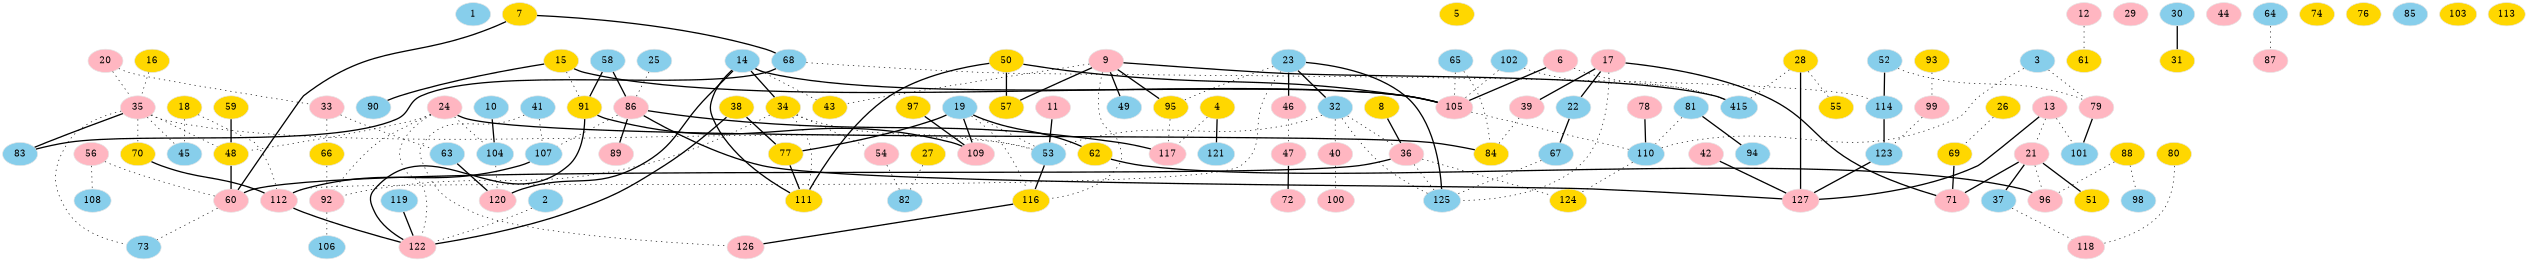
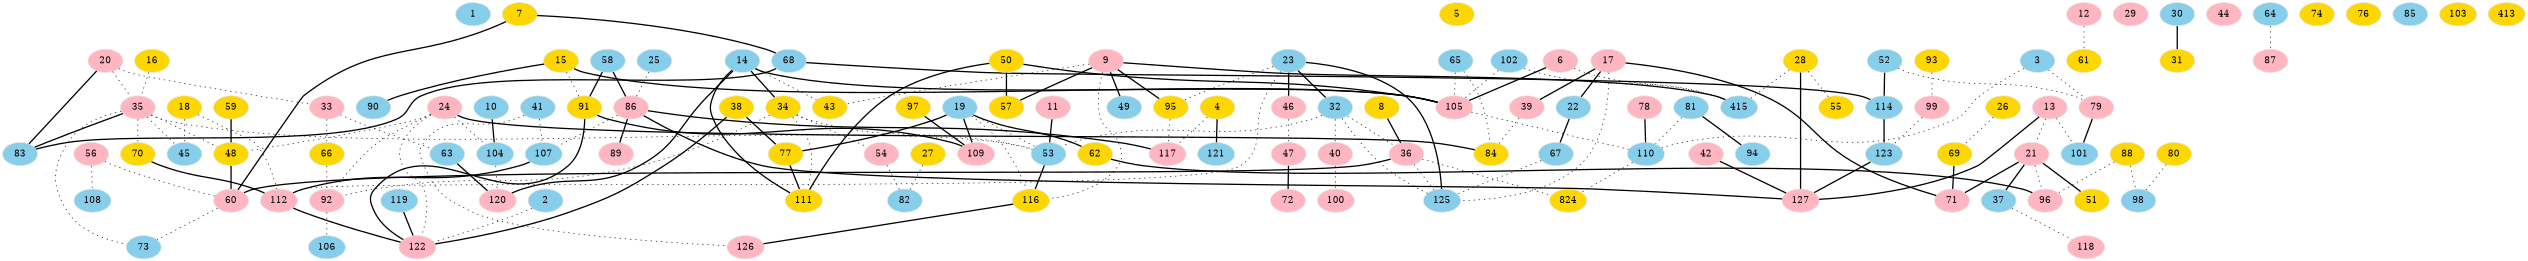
node "113": label "113" -> "413"
edge "68" -- "114": style dotted -> bold
edge "20" -- "83": added
node "124": label "124" -> "824"
edge "80" -- "118": now "80" -- "98"
